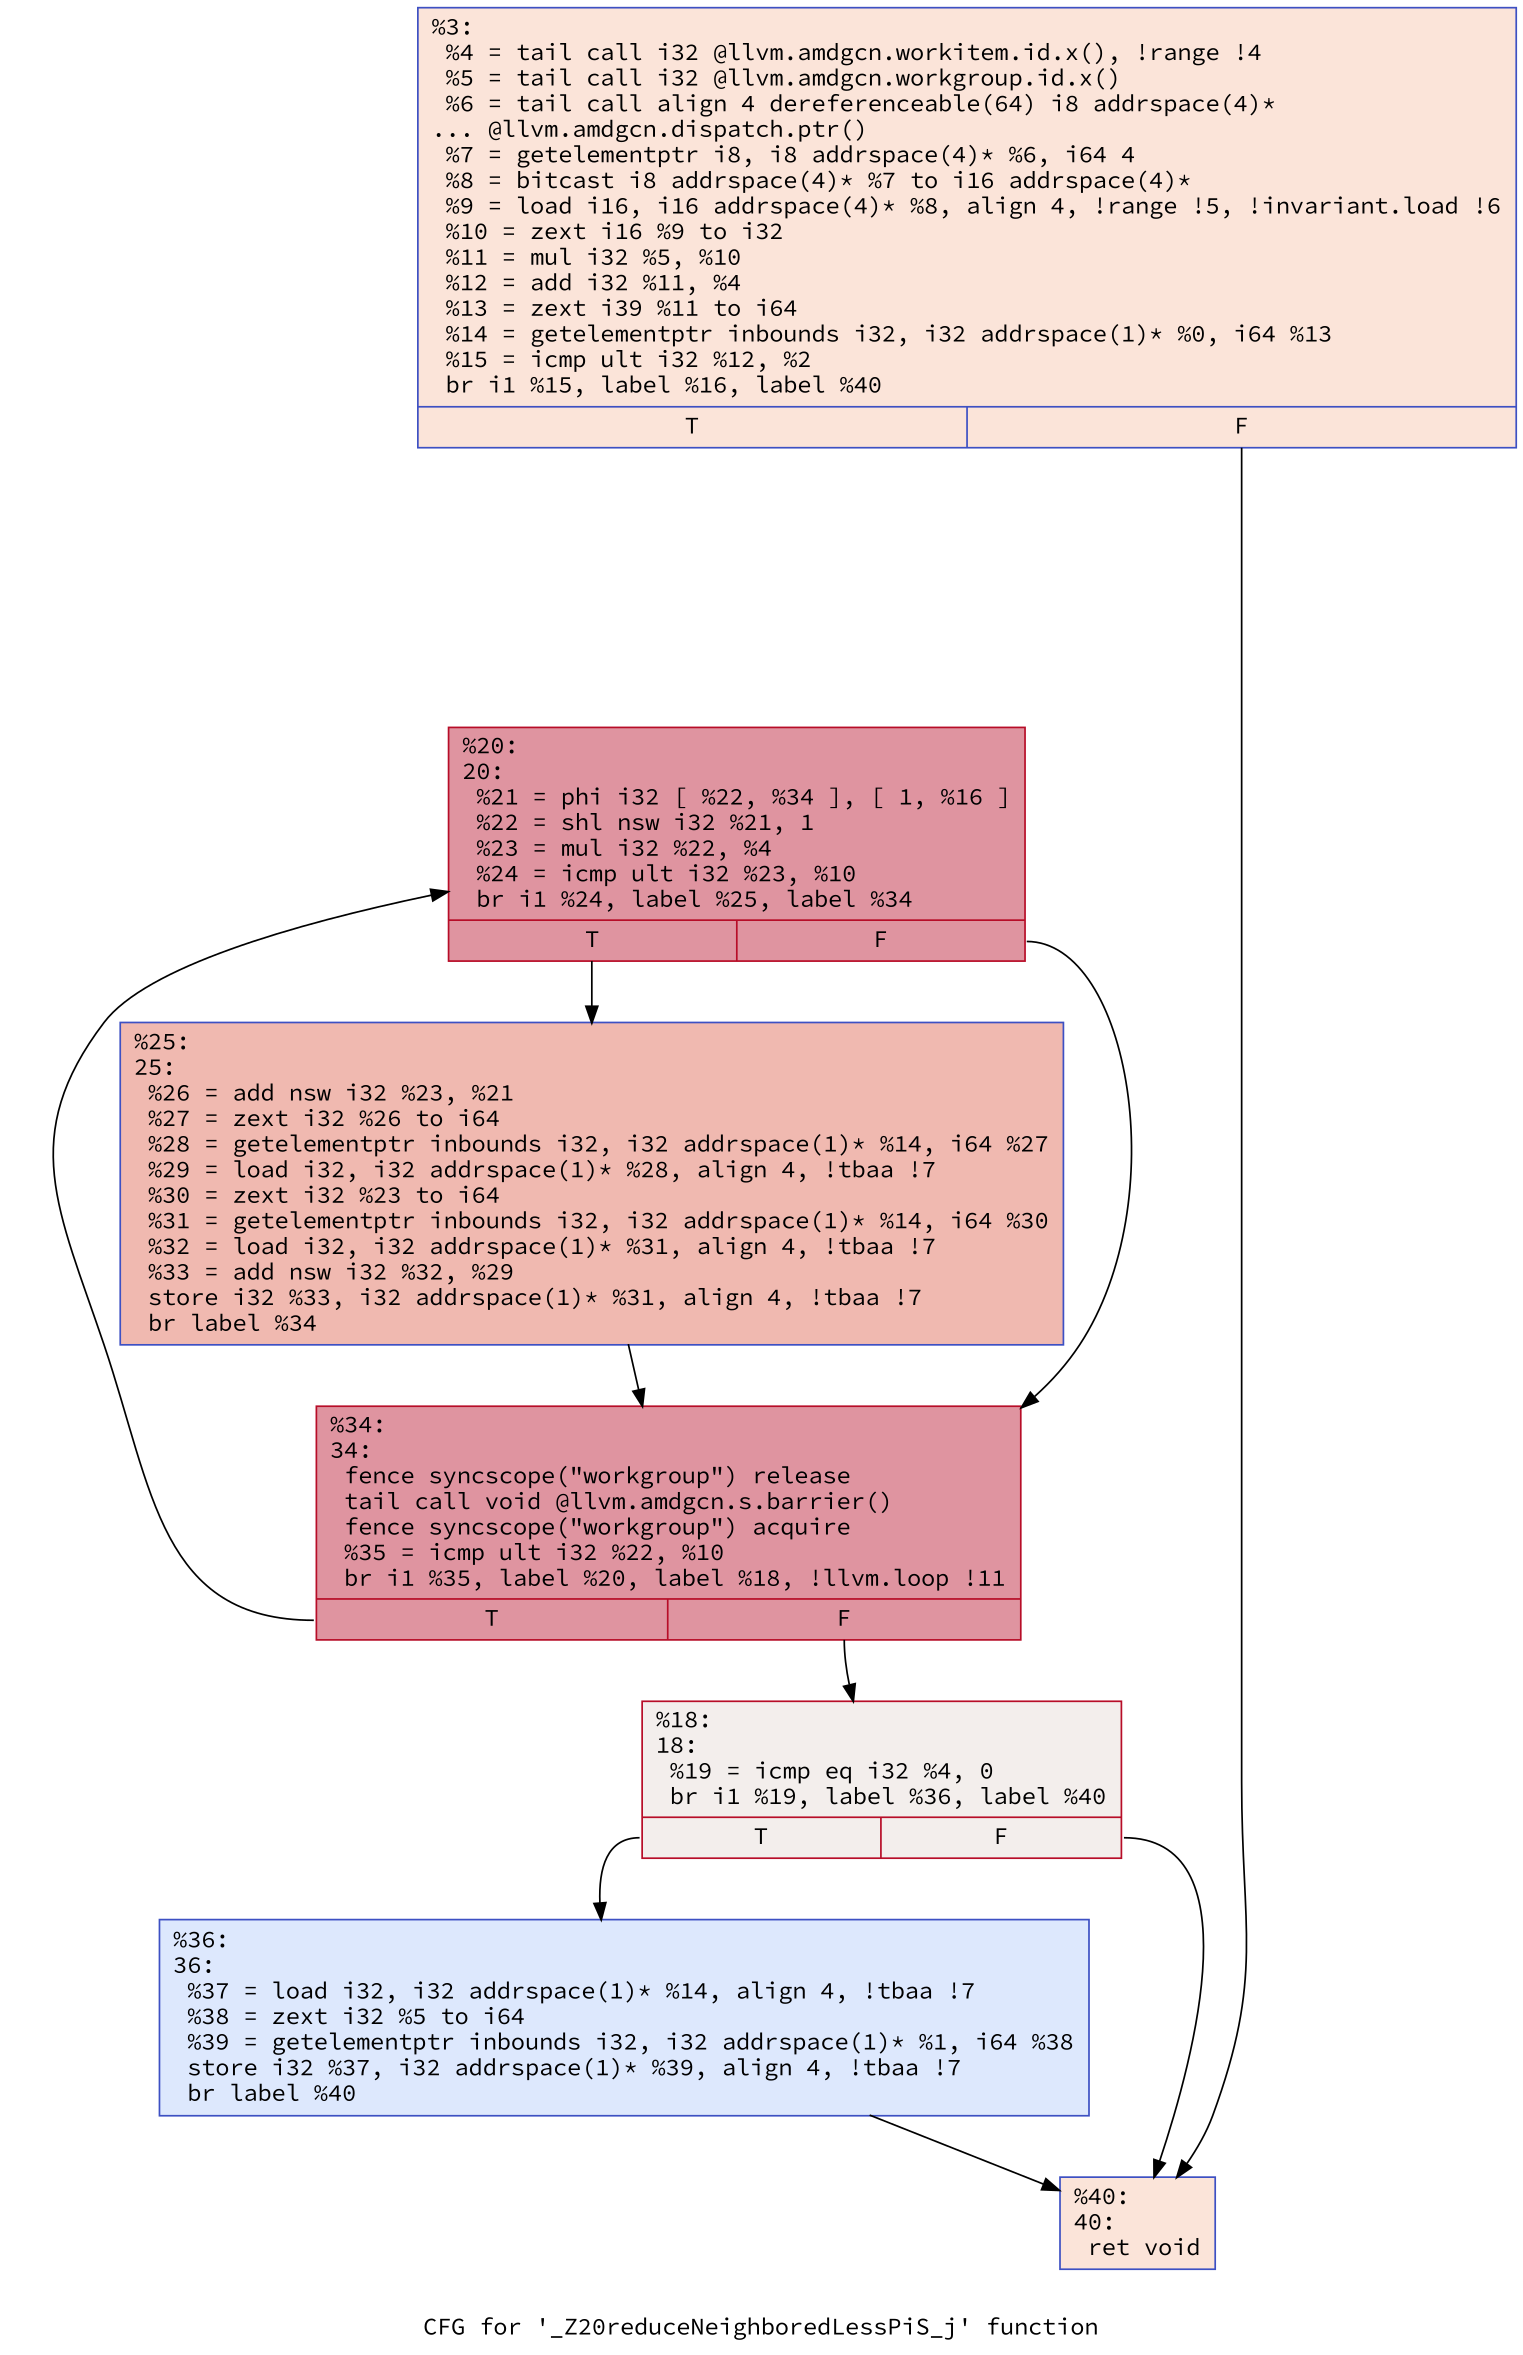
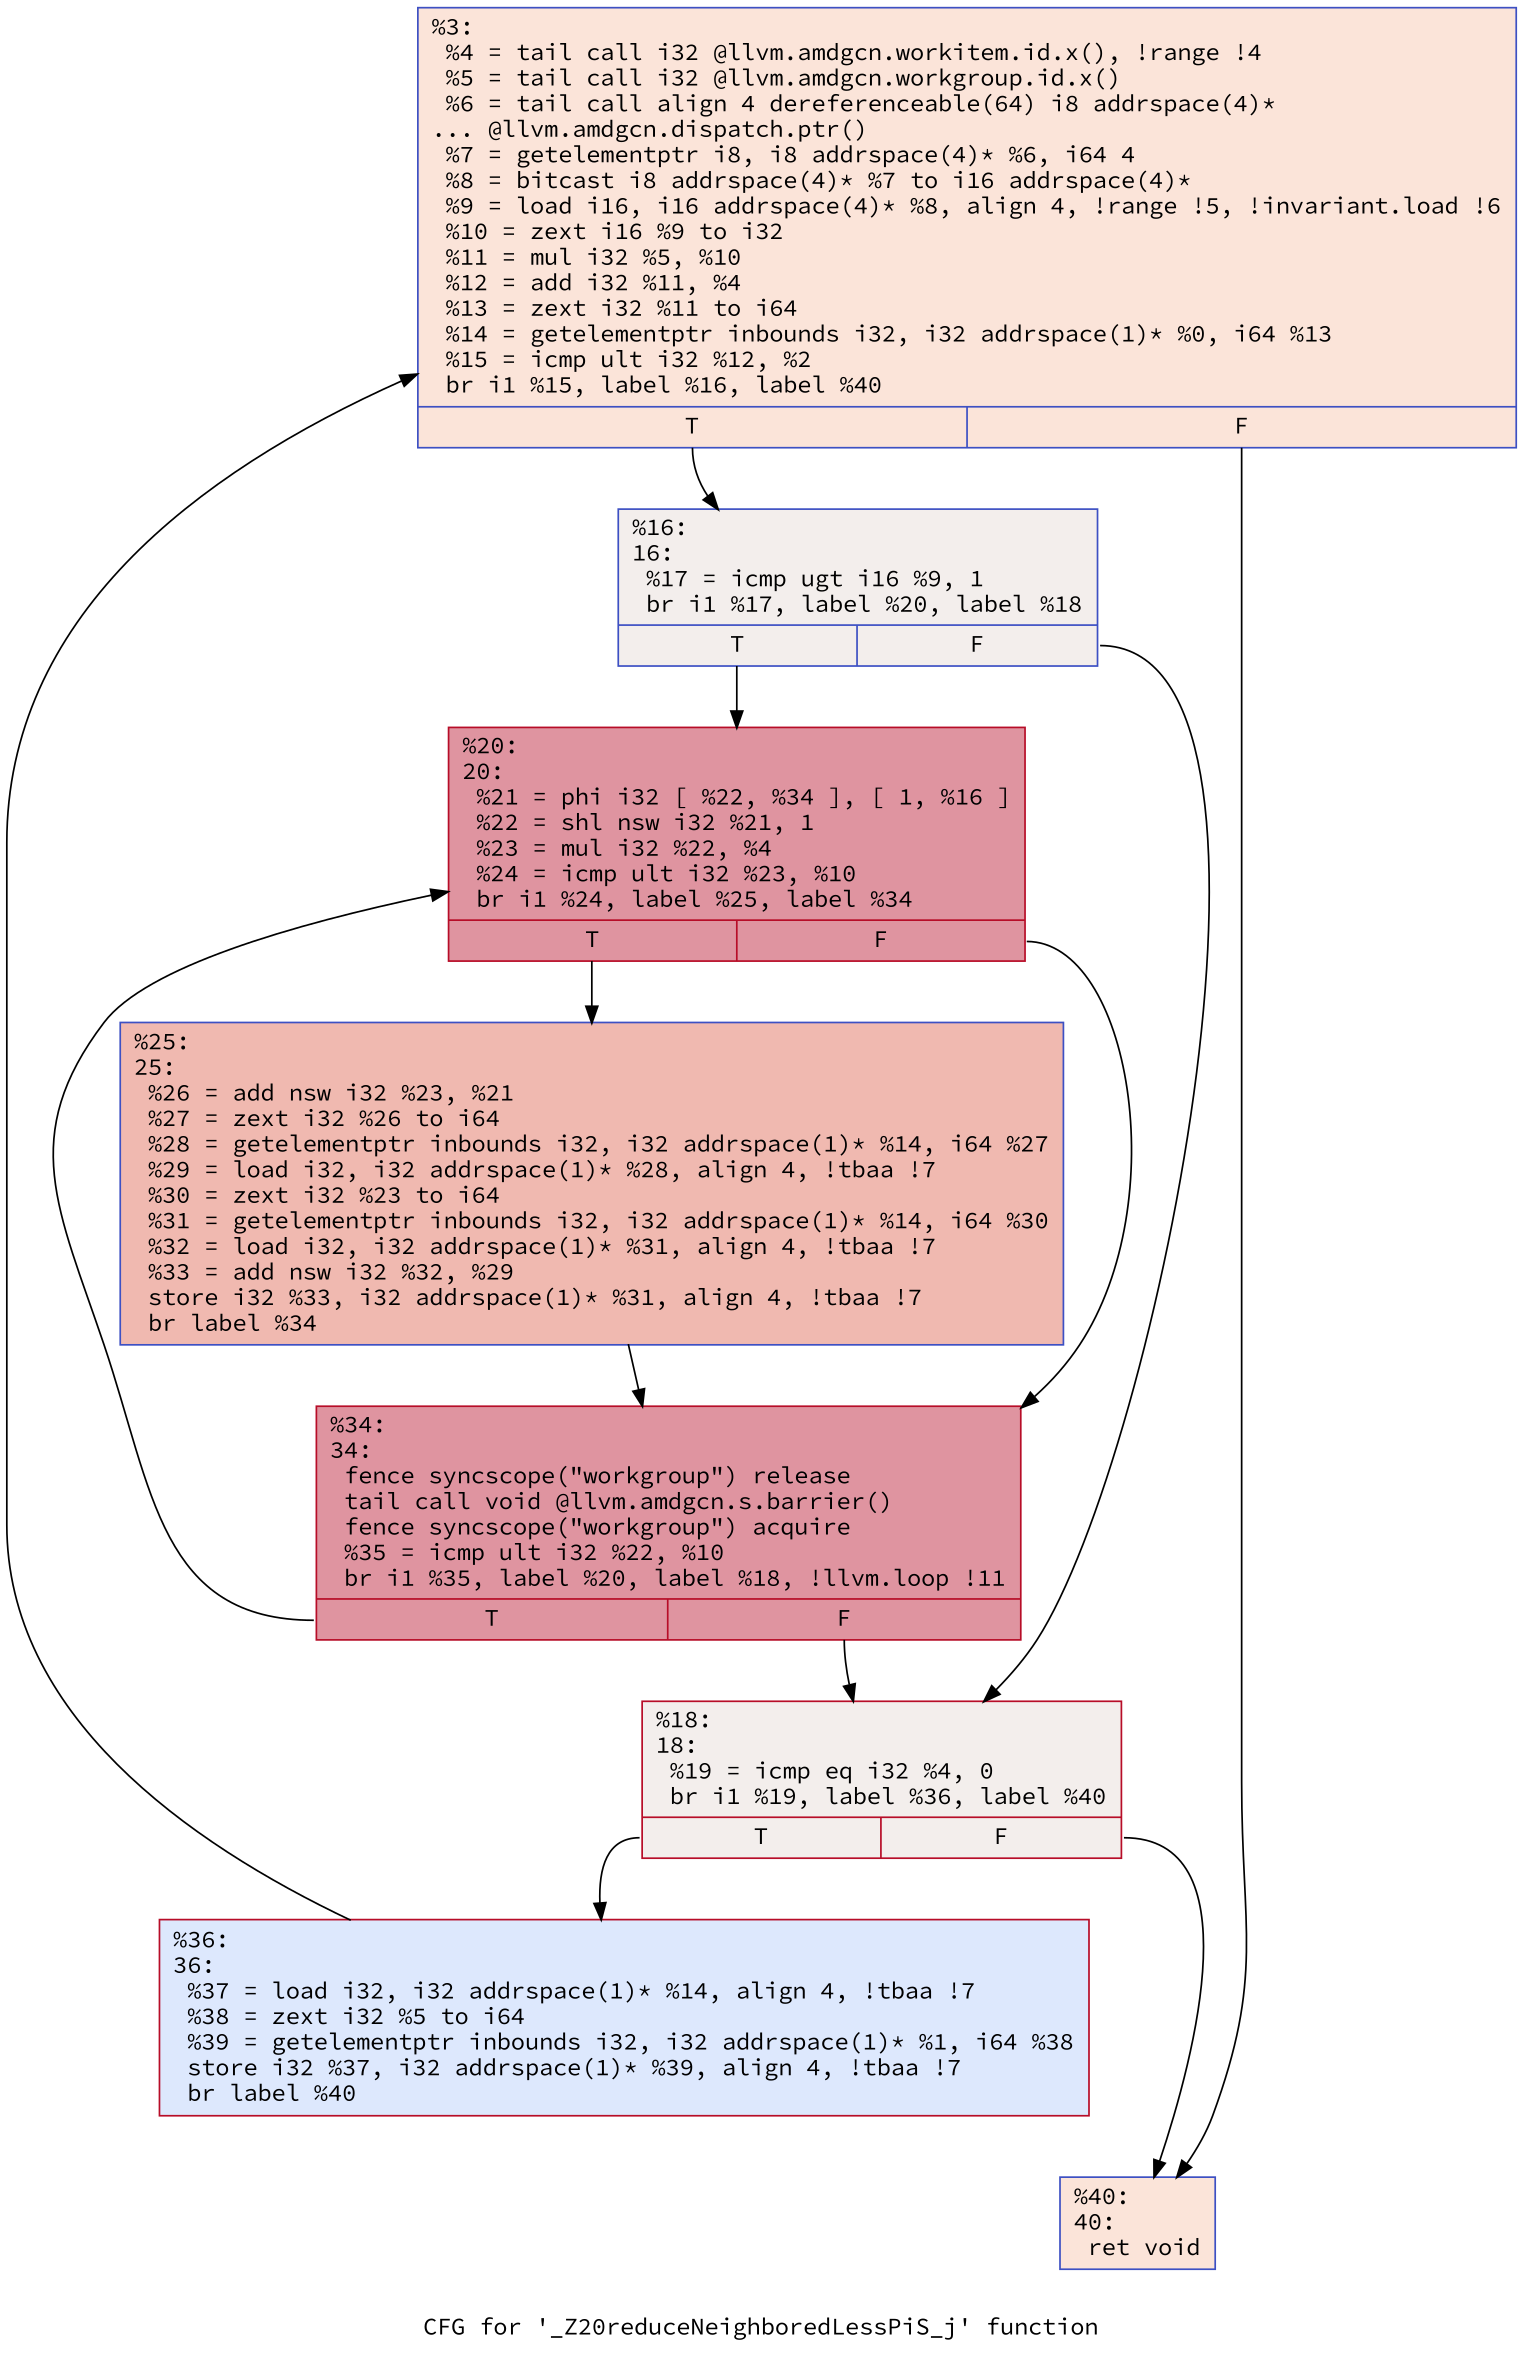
node "%3:": text "%13 = zext i39 %11 to i64" -> "%13 = zext i32 %11 to i64"
node "%16:": added
node "%36:": color #3d50c3ff -> #b70d28ff
edge "%36:" -> "%40:": now "%36:" -> "%3:"
